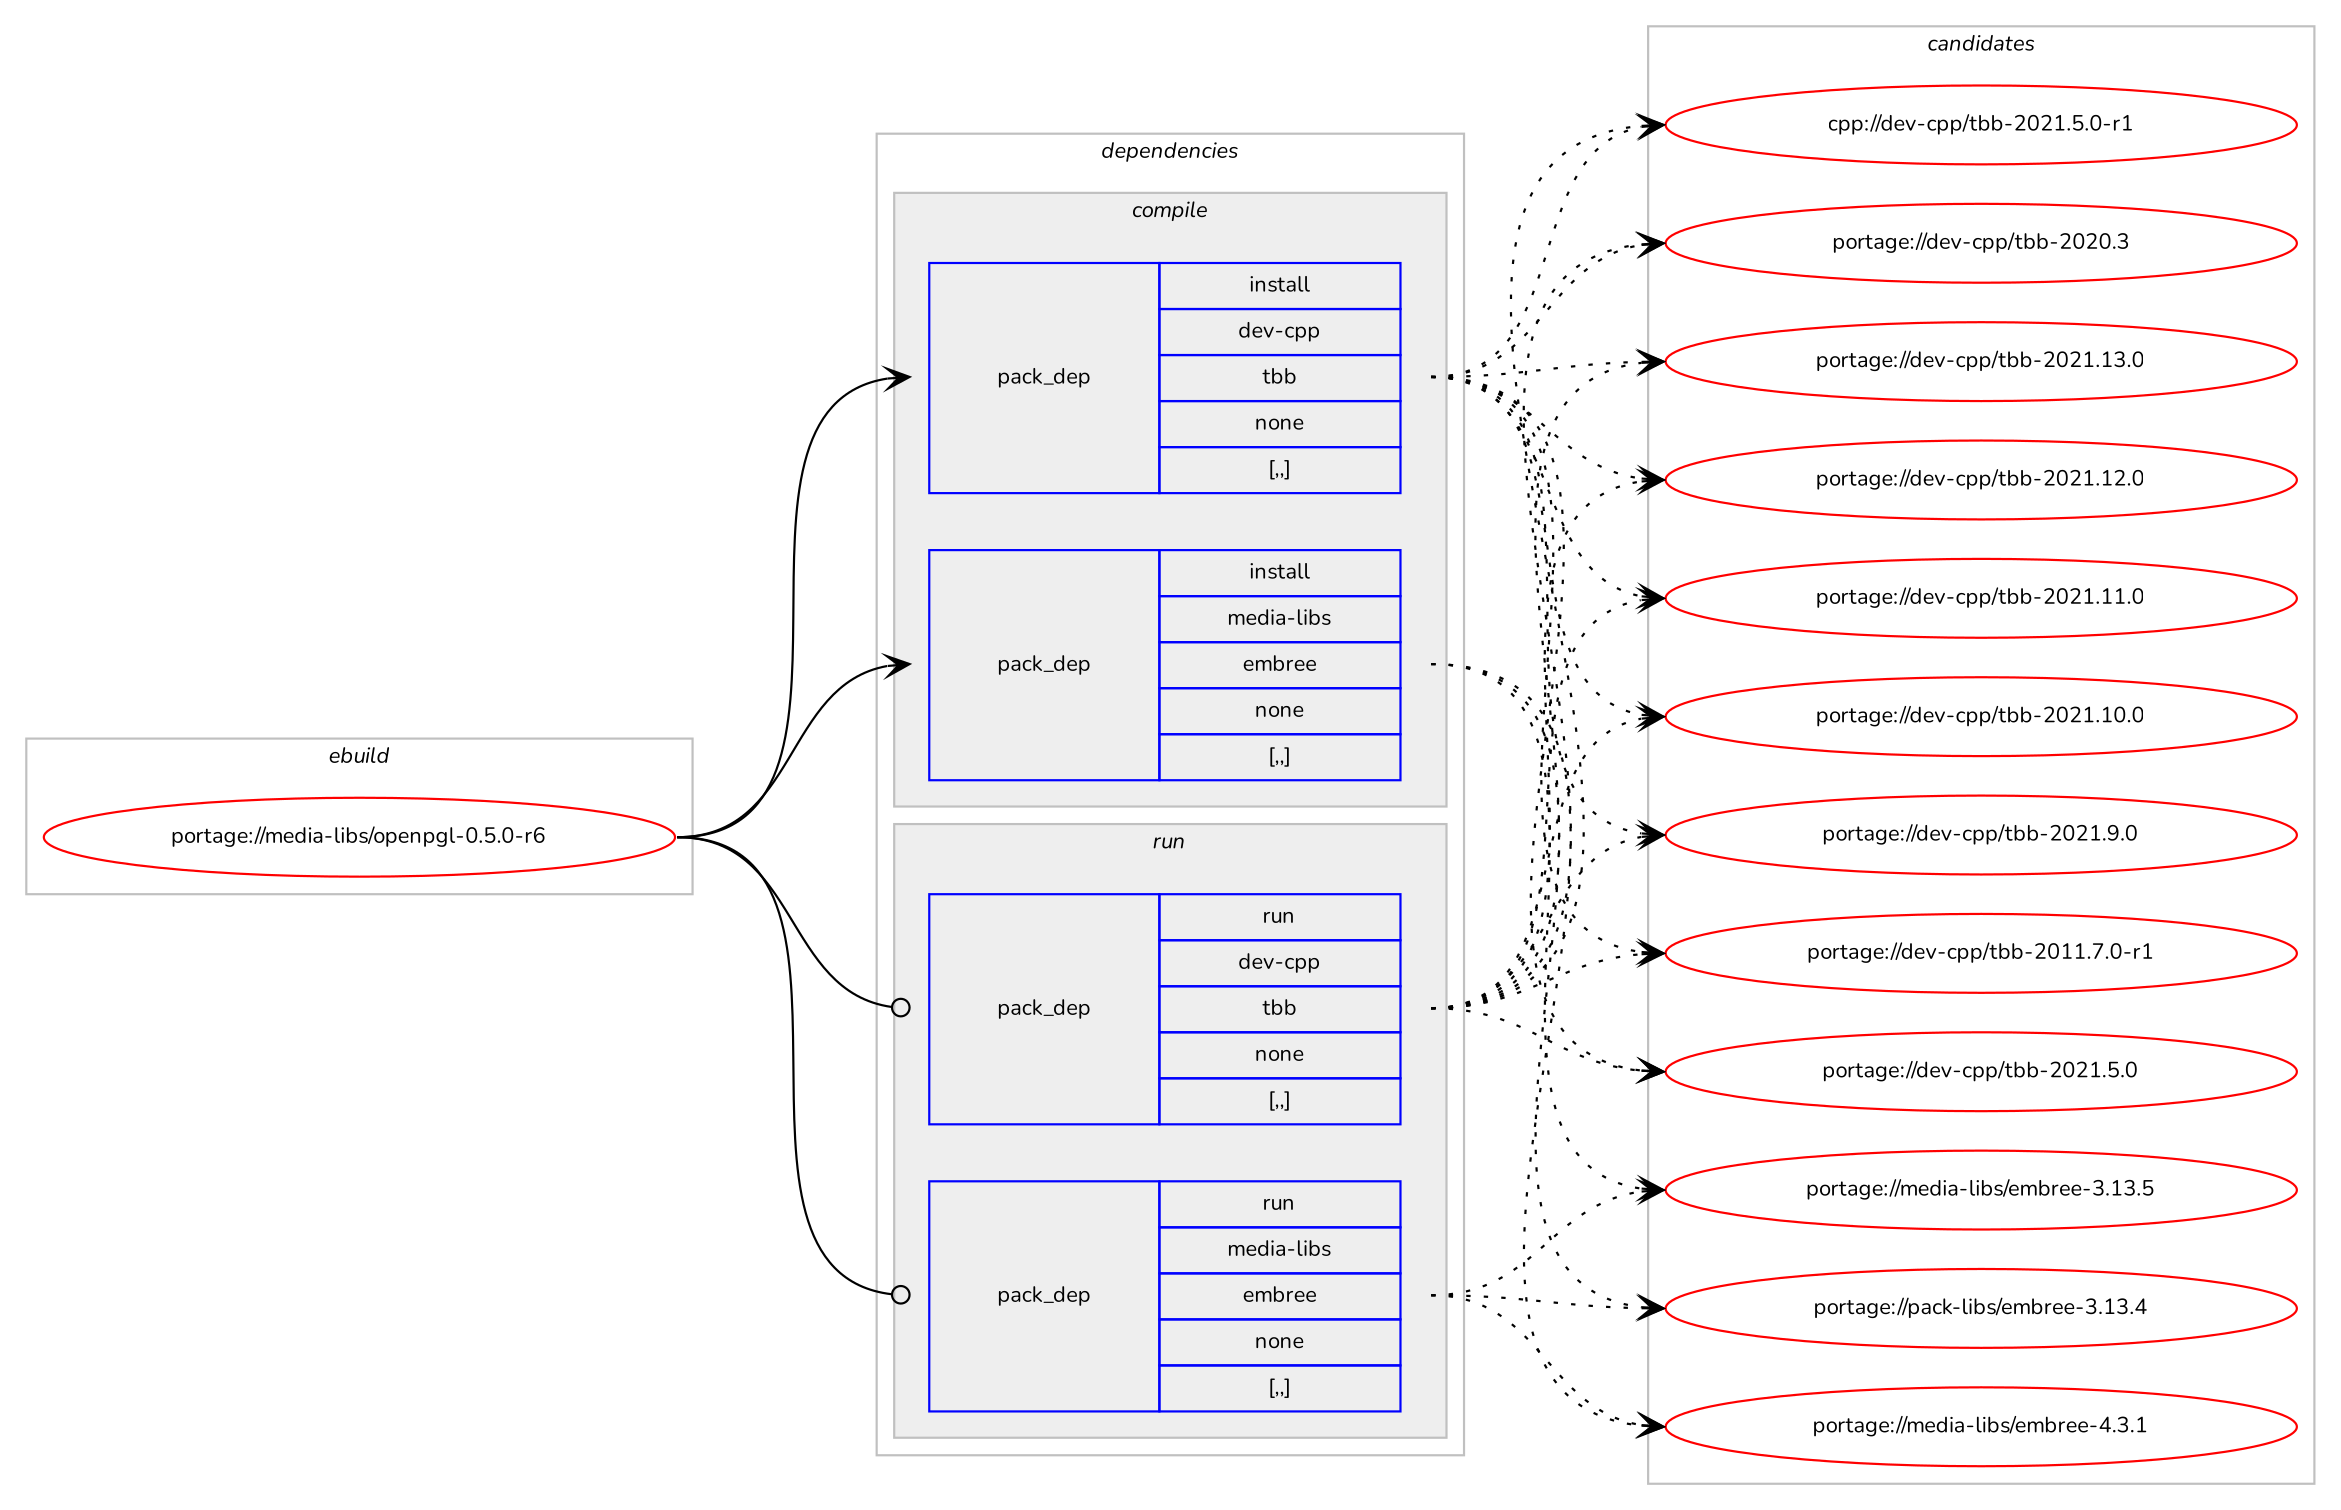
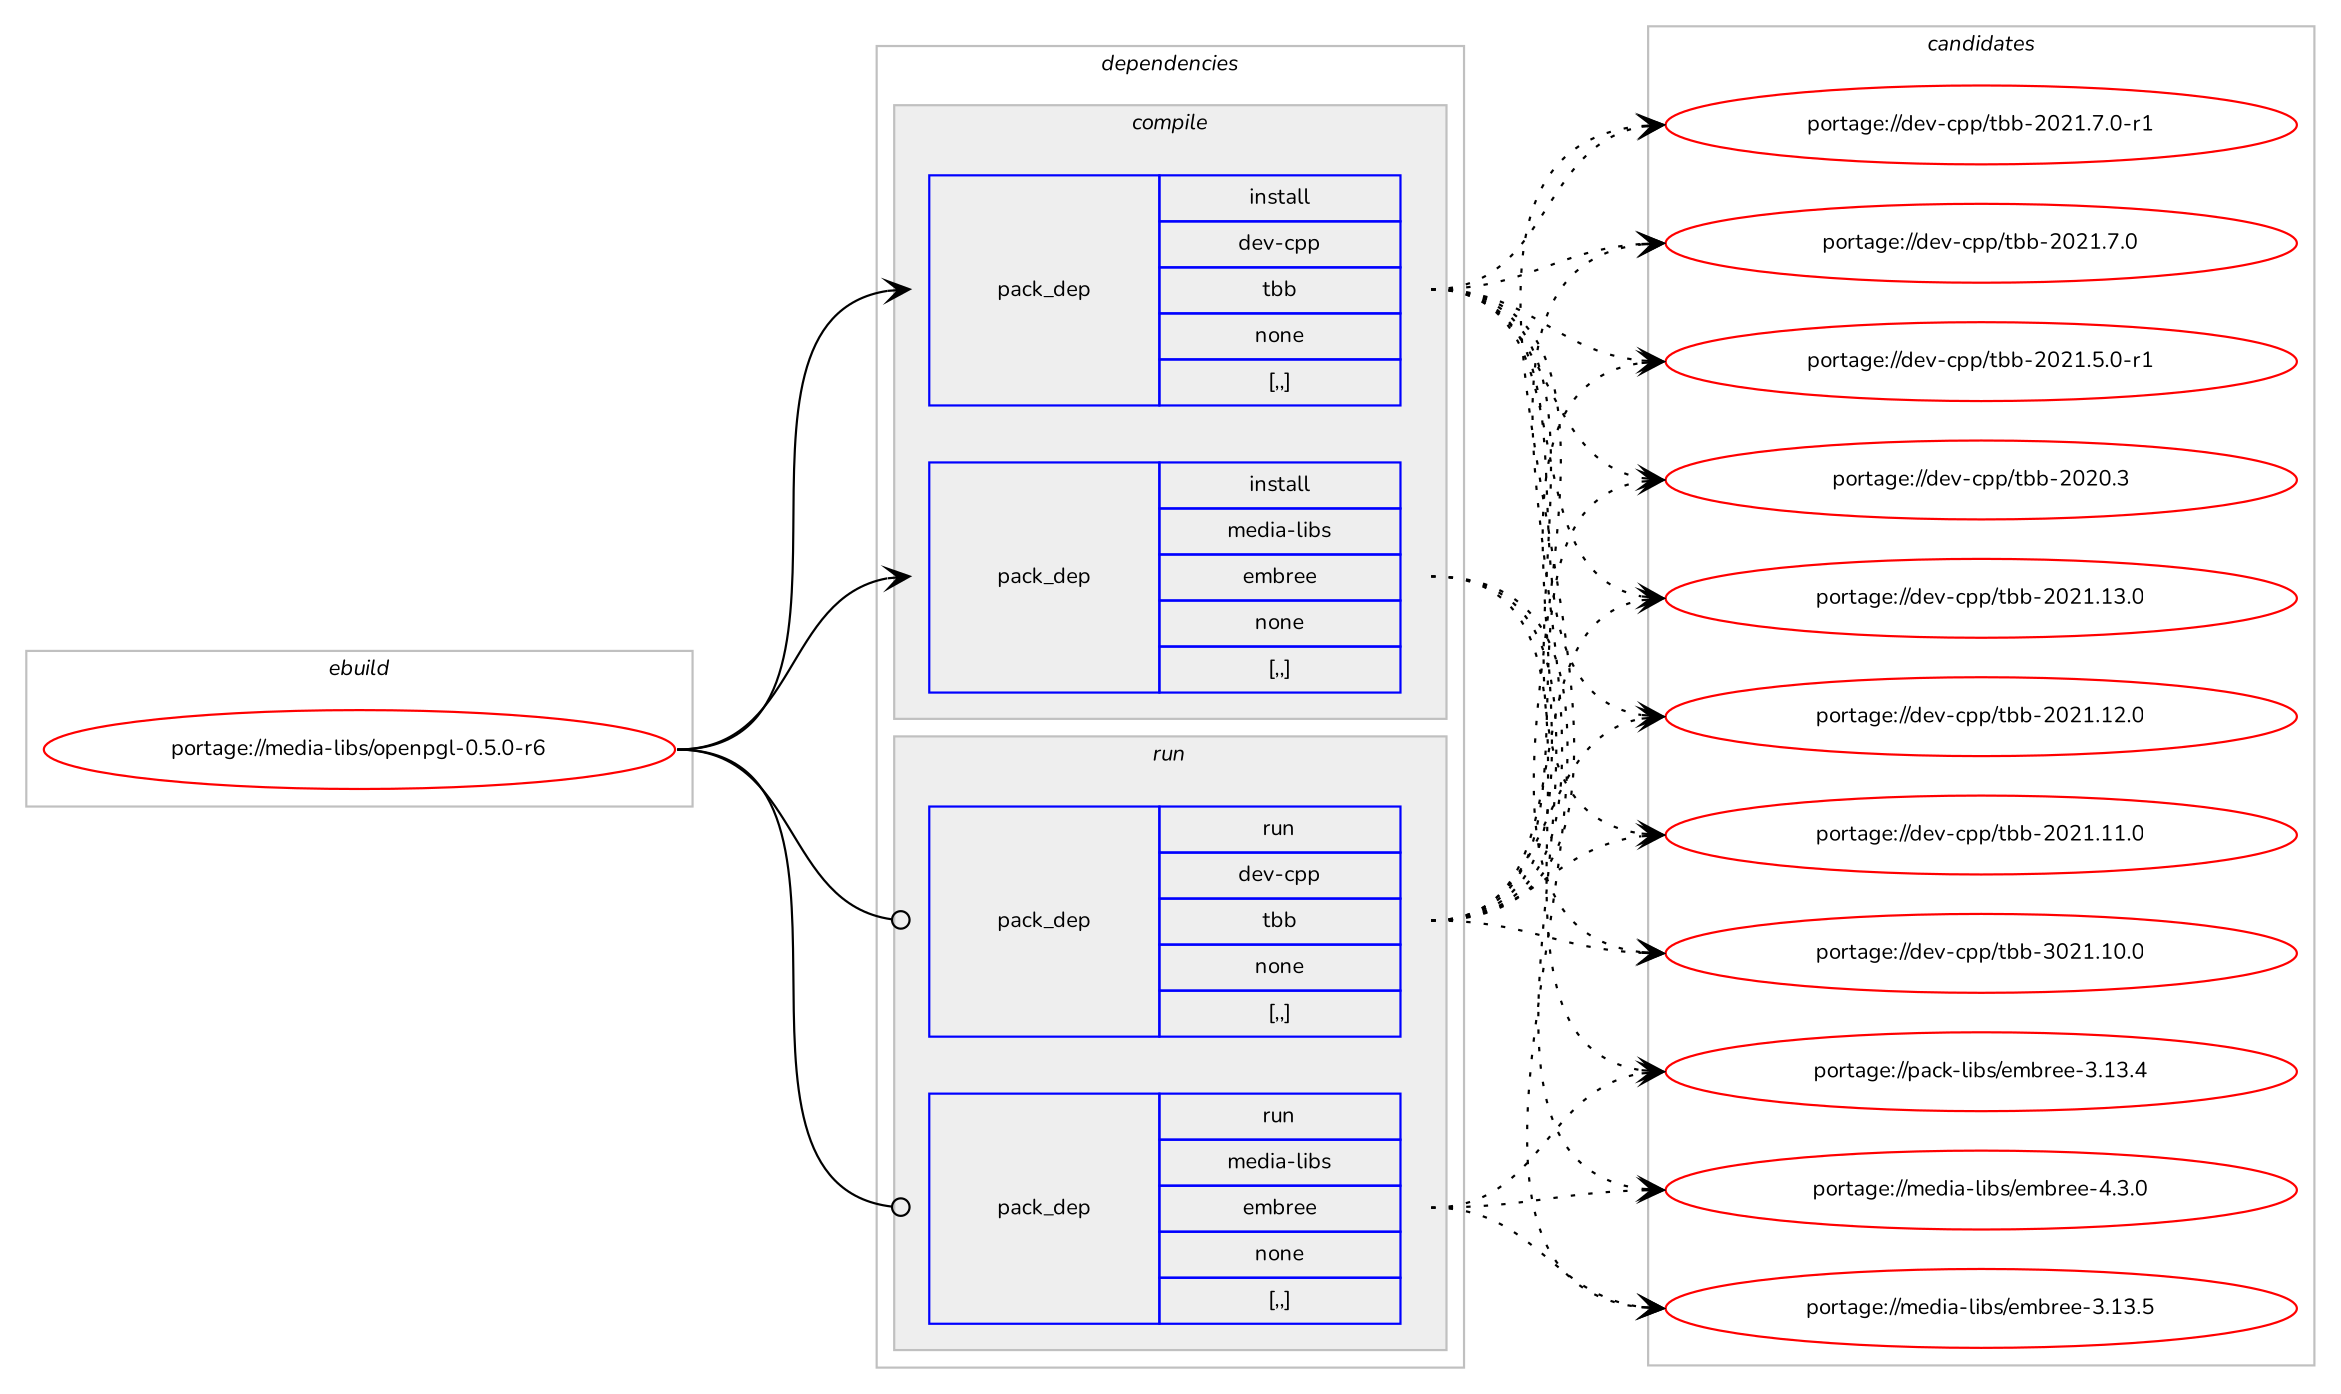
node "cpp://dev-cpp/tbb-2021.5.0-r1": label "cpp://dev-cpp/tbb-2021.5.0-r1" -> "portage://dev-cpp/tbb-2021.5.0-r1"
node "portage://dev-cpp/tbb-2021.10.0": label "portage://dev-cpp/tbb-2021.10.0" -> "portage://dev-cpp/tbb-3021.10.0"
node "portage://dev-cpp/tbb-2021.9.0": removed
node "portage://dev-cpp/tbb-2011.7.0-r1": label "portage://dev-cpp/tbb-2011.7.0-r1" -> "portage://dev-cpp/tbb-2021.7.0-r1"
node "portage://dev-cpp/tbb-2021.5.0": label "portage://dev-cpp/tbb-2021.5.0" -> "portage://dev-cpp/tbb-2021.7.0"
node "portage://media-libs/embree-4.3.1": label "portage://media-libs/embree-4.3.1" -> "portage://media-libs/embree-4.3.0"
